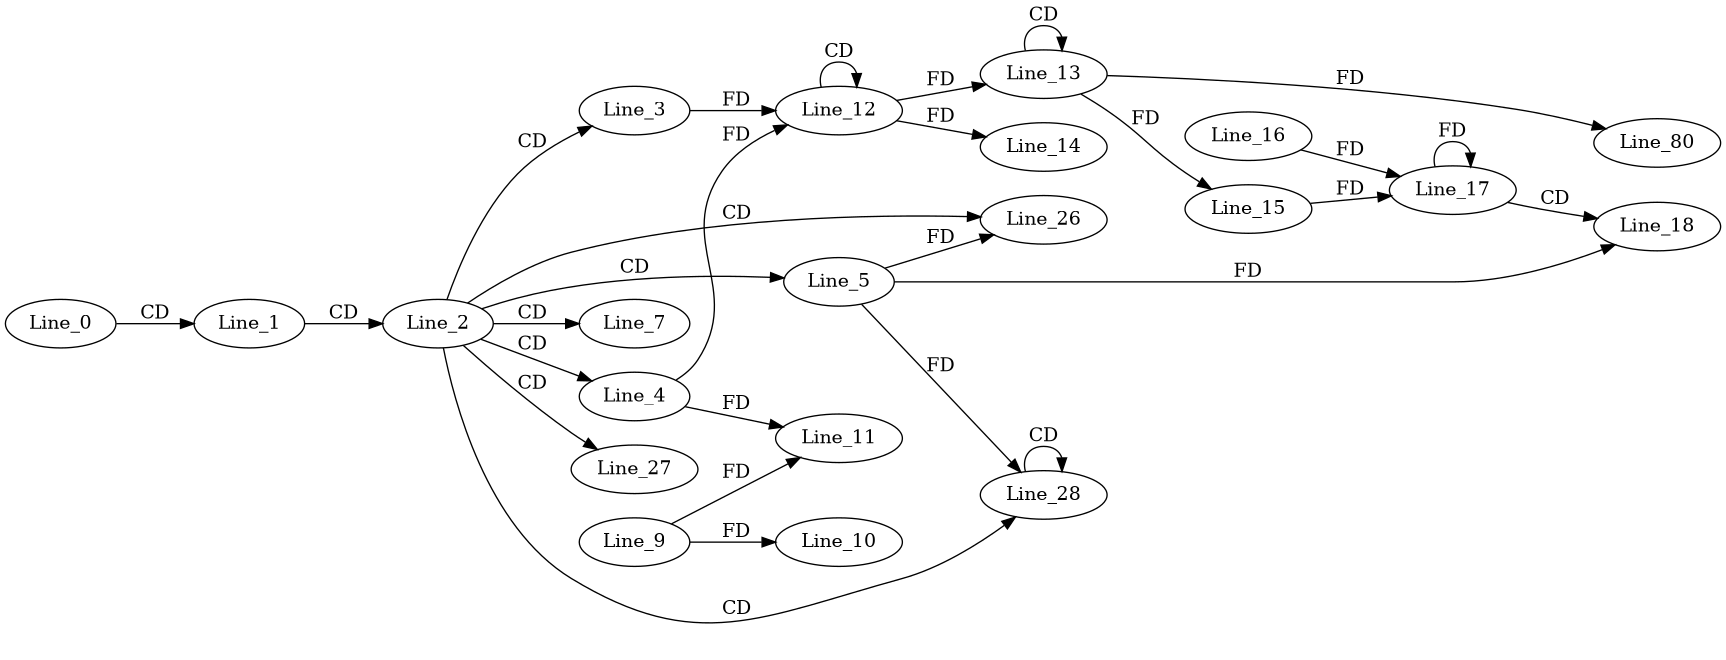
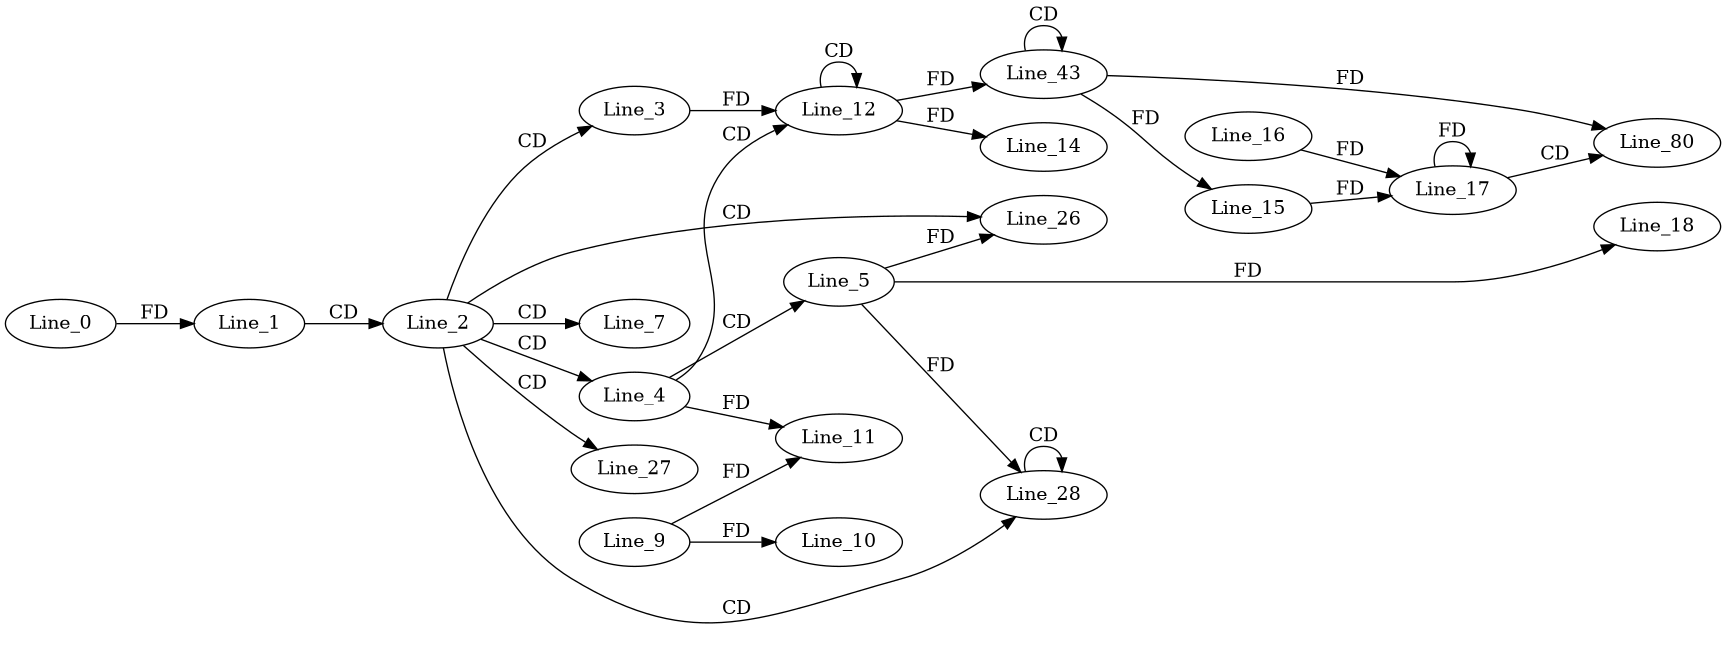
node "Line_13": label "Line_13" -> "Line_43"
edge "Line_4" -> "Line_12": label "FD" -> "CD"
edge "Line_17" -> "Line_18": now "Line_17" -> "Line_80"
edge "Line_2" -> "Line_5": now "Line_4" -> "Line_5"
edge "Line_0" -> "Line_1": label "CD" -> "FD"
